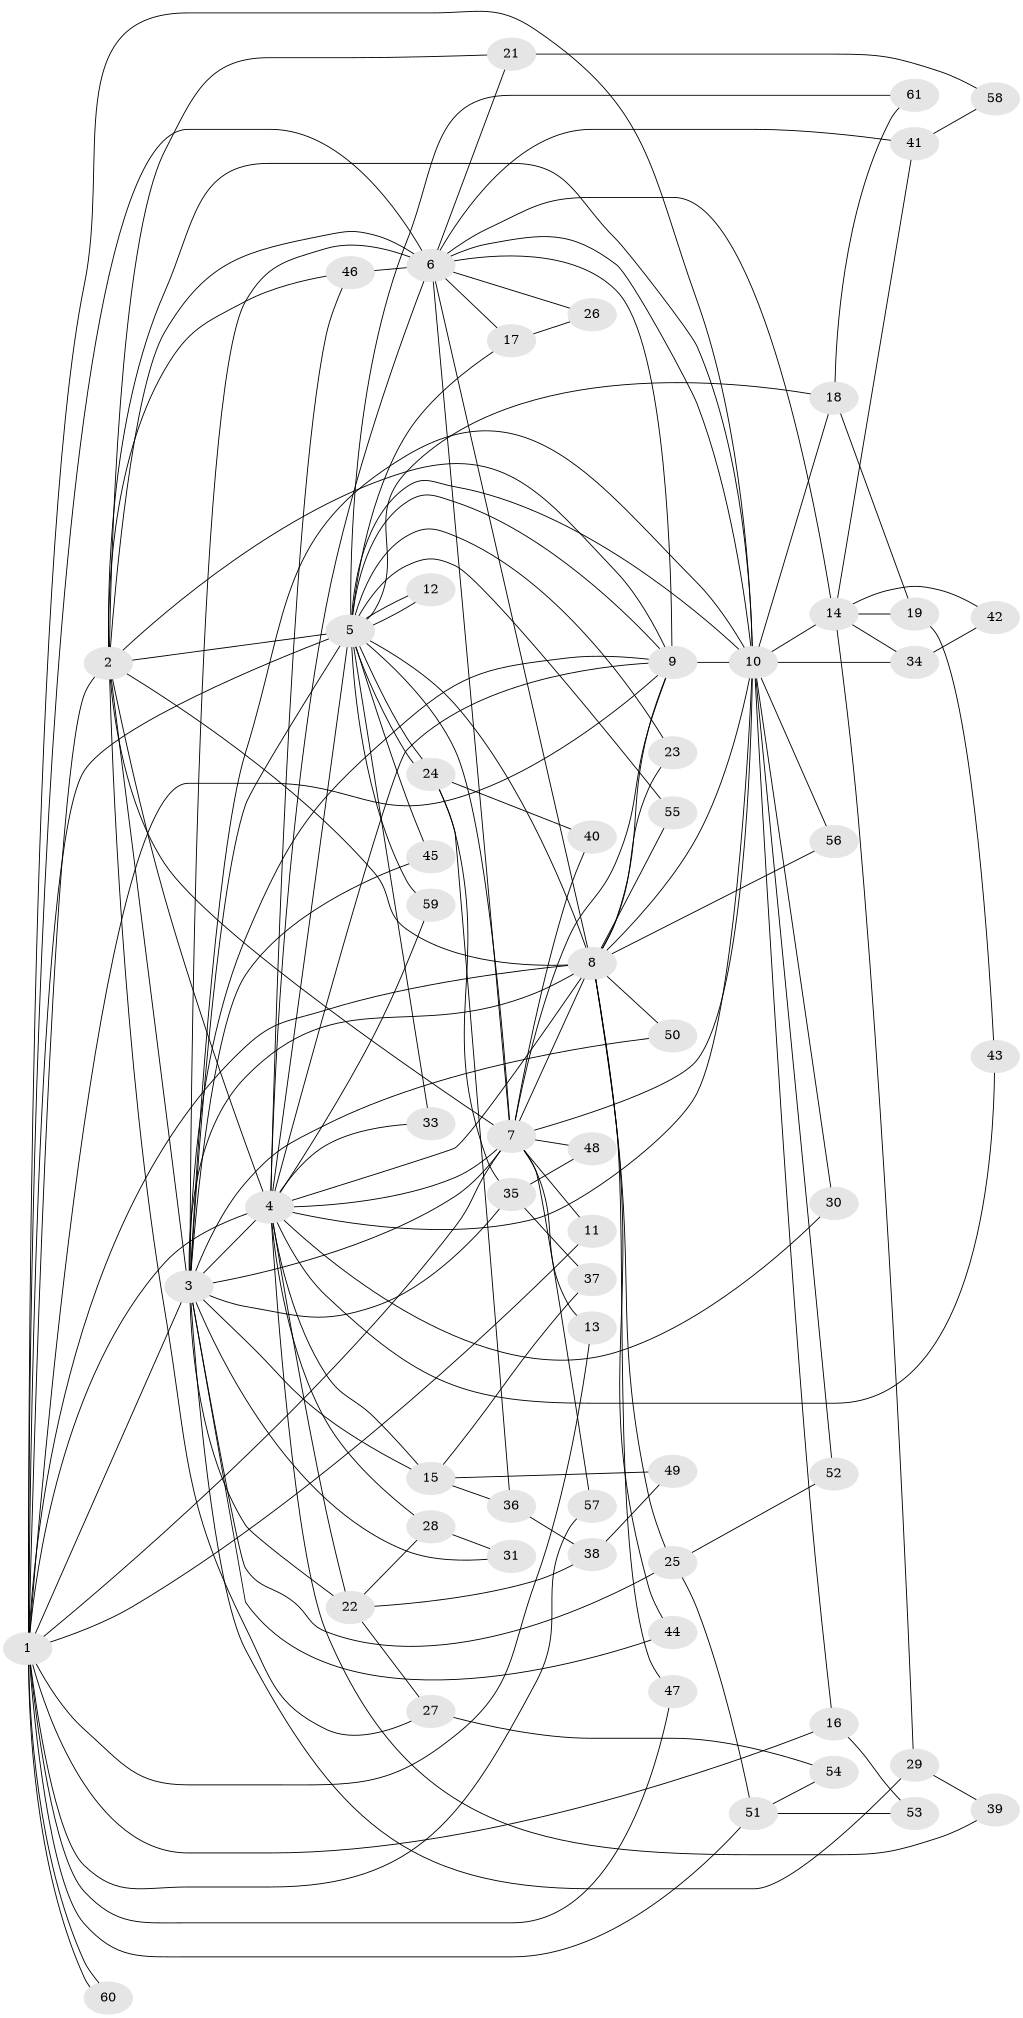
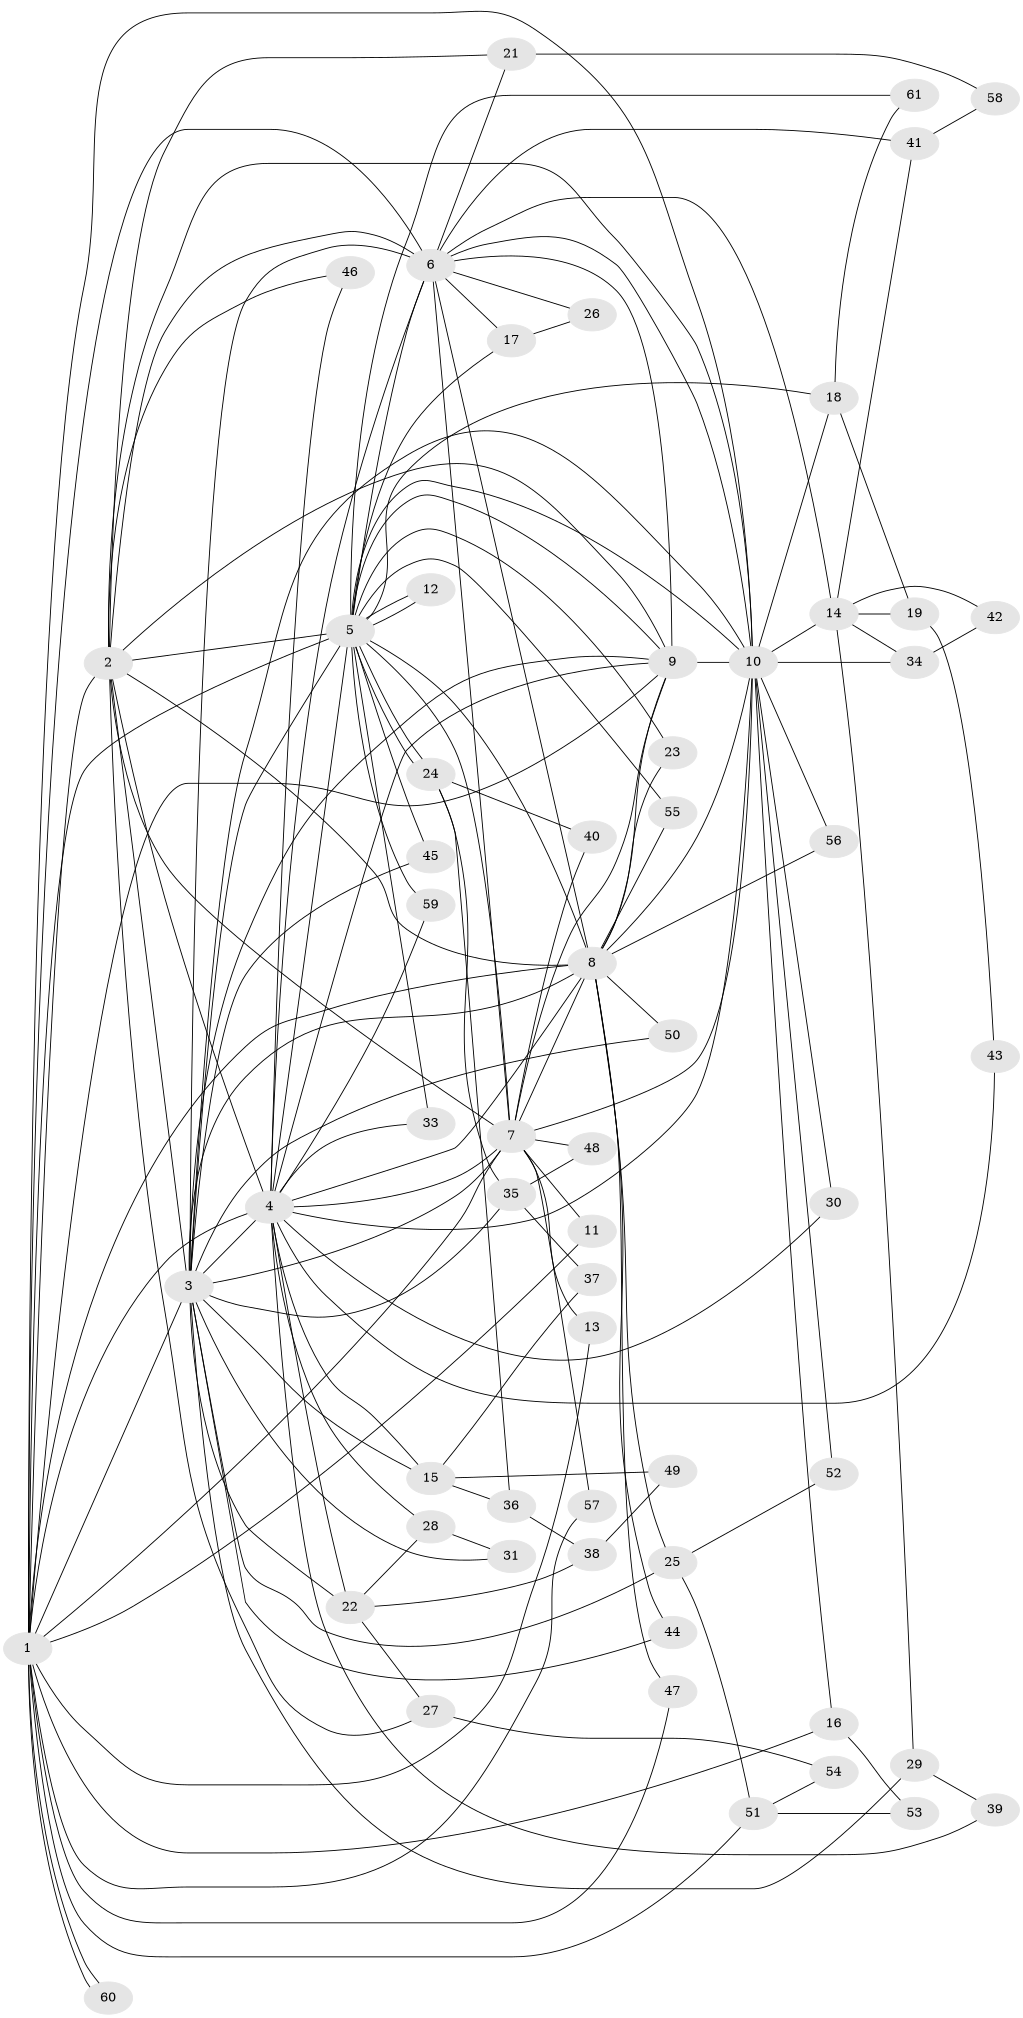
edge "6" -- "46": now "6" -- "5"
